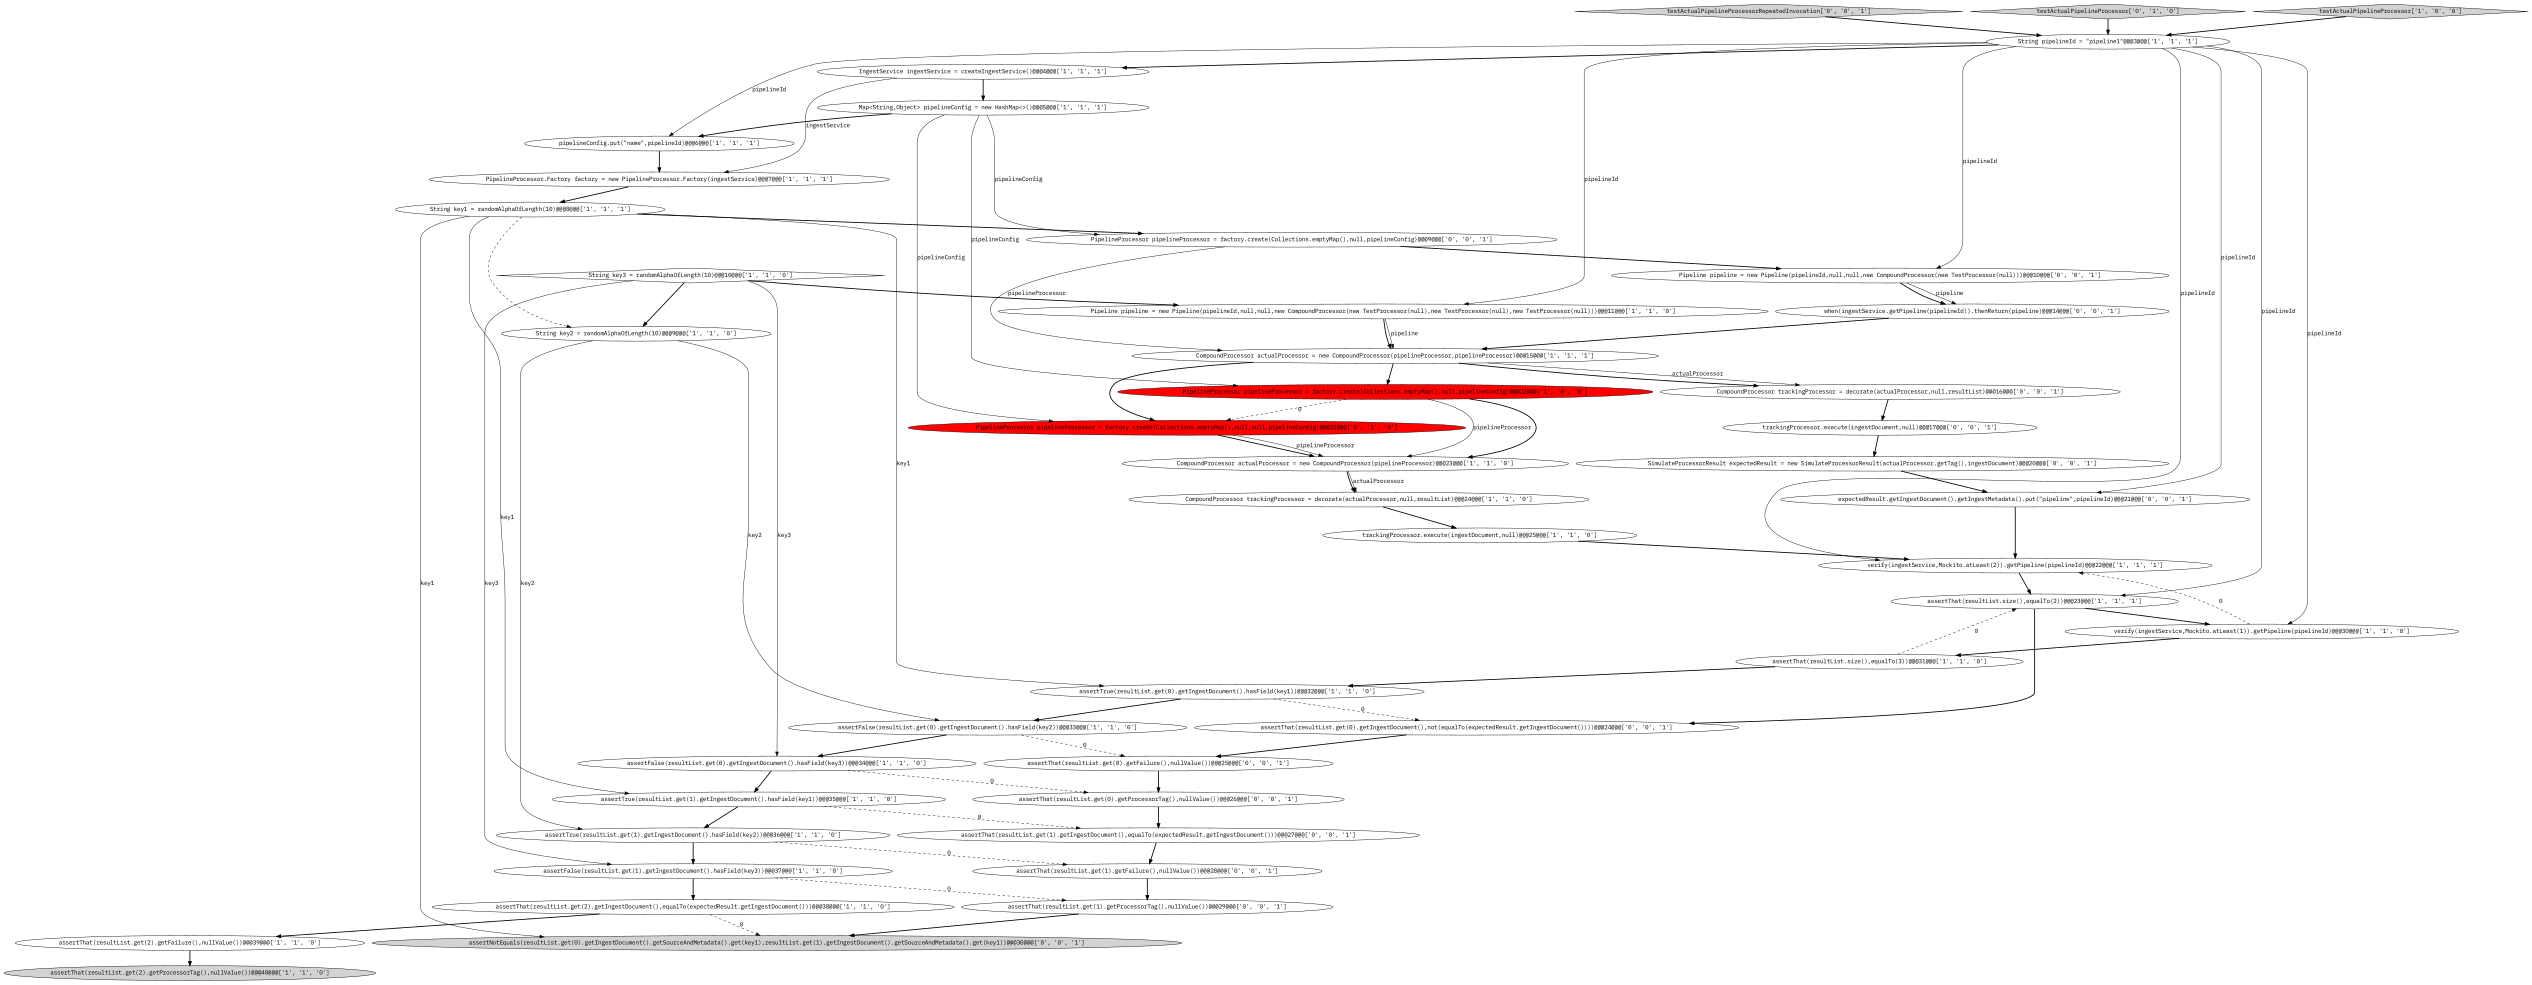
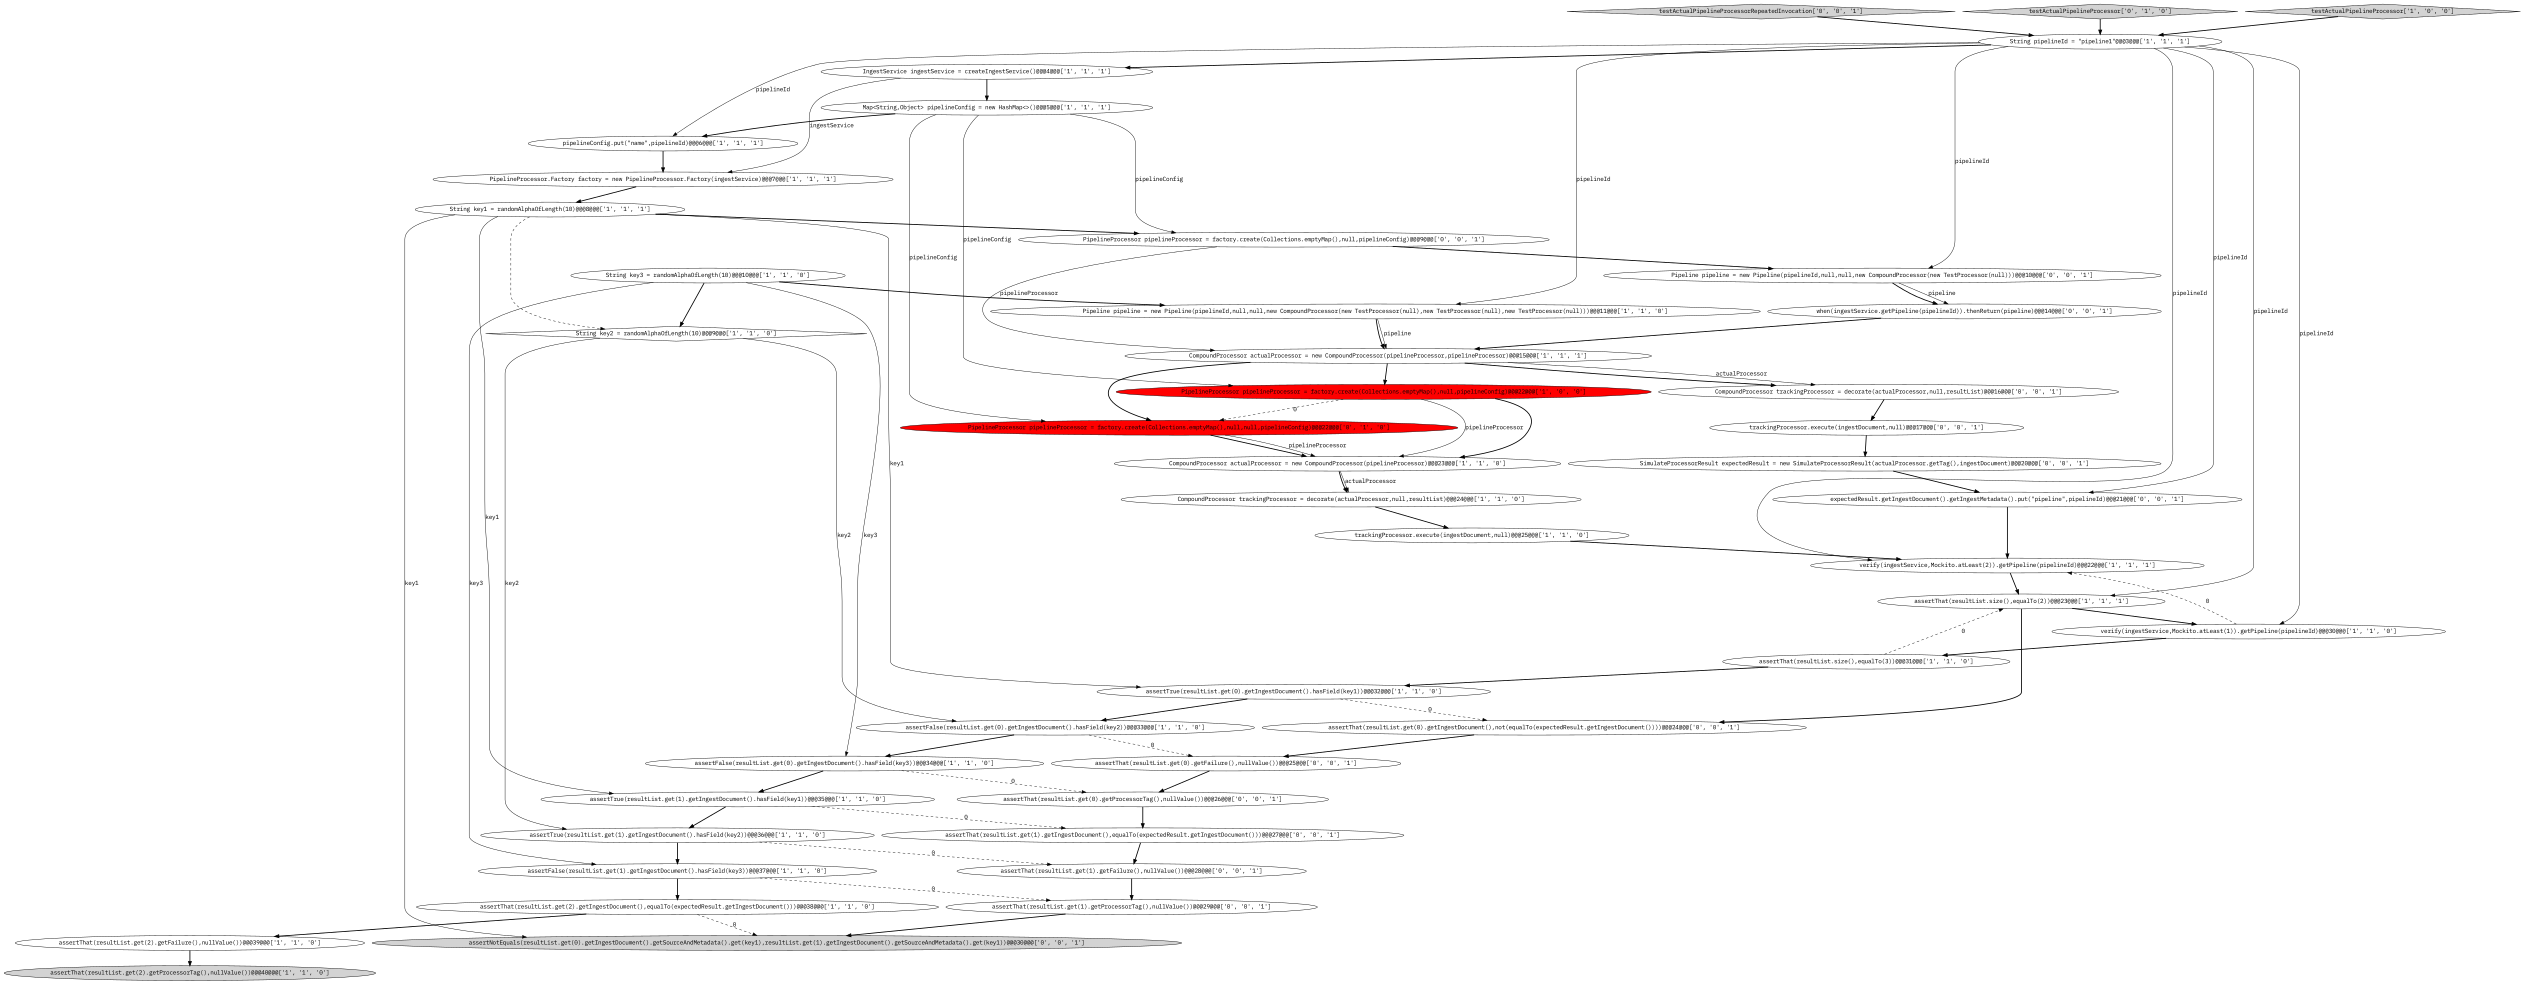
node "String key3 = randomAlphaOfLength(10)@@@10@@@['1', '1', '0']": shape diamond -> ellipse
node "String key2 = randomAlphaOfLength(10)@@@9@@@['1', '1', '0']": shape ellipse -> diamond
